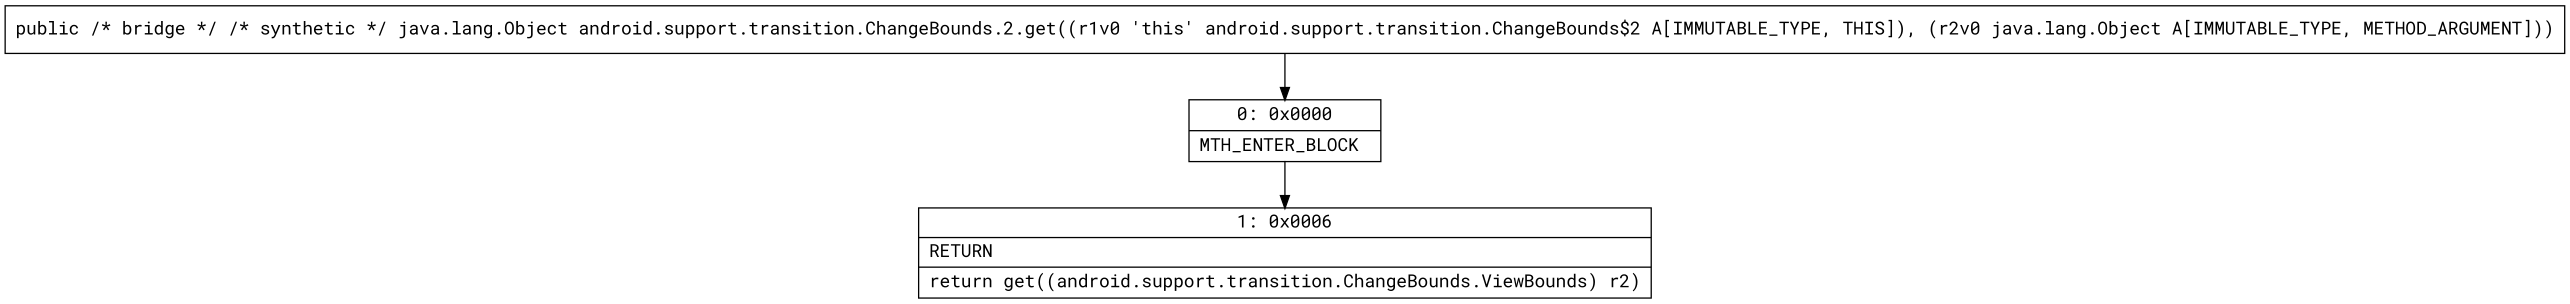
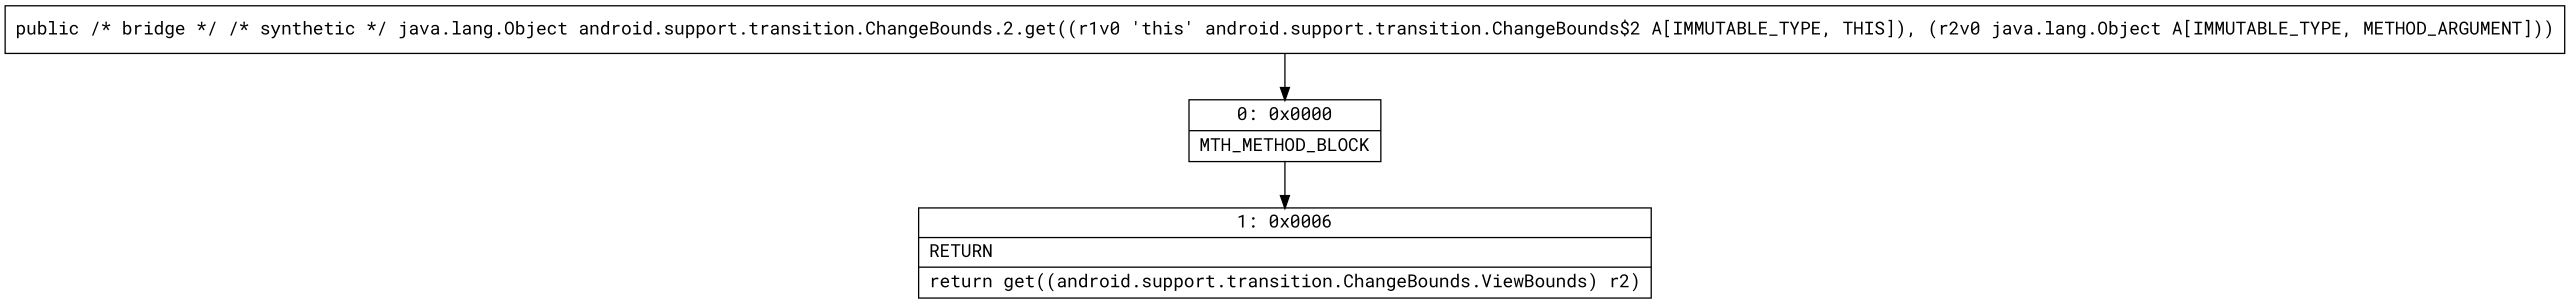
node "0: 0x0000": text "MTH_ENTER_BLOCK" -> "MTH_METHOD_BLOCK"
